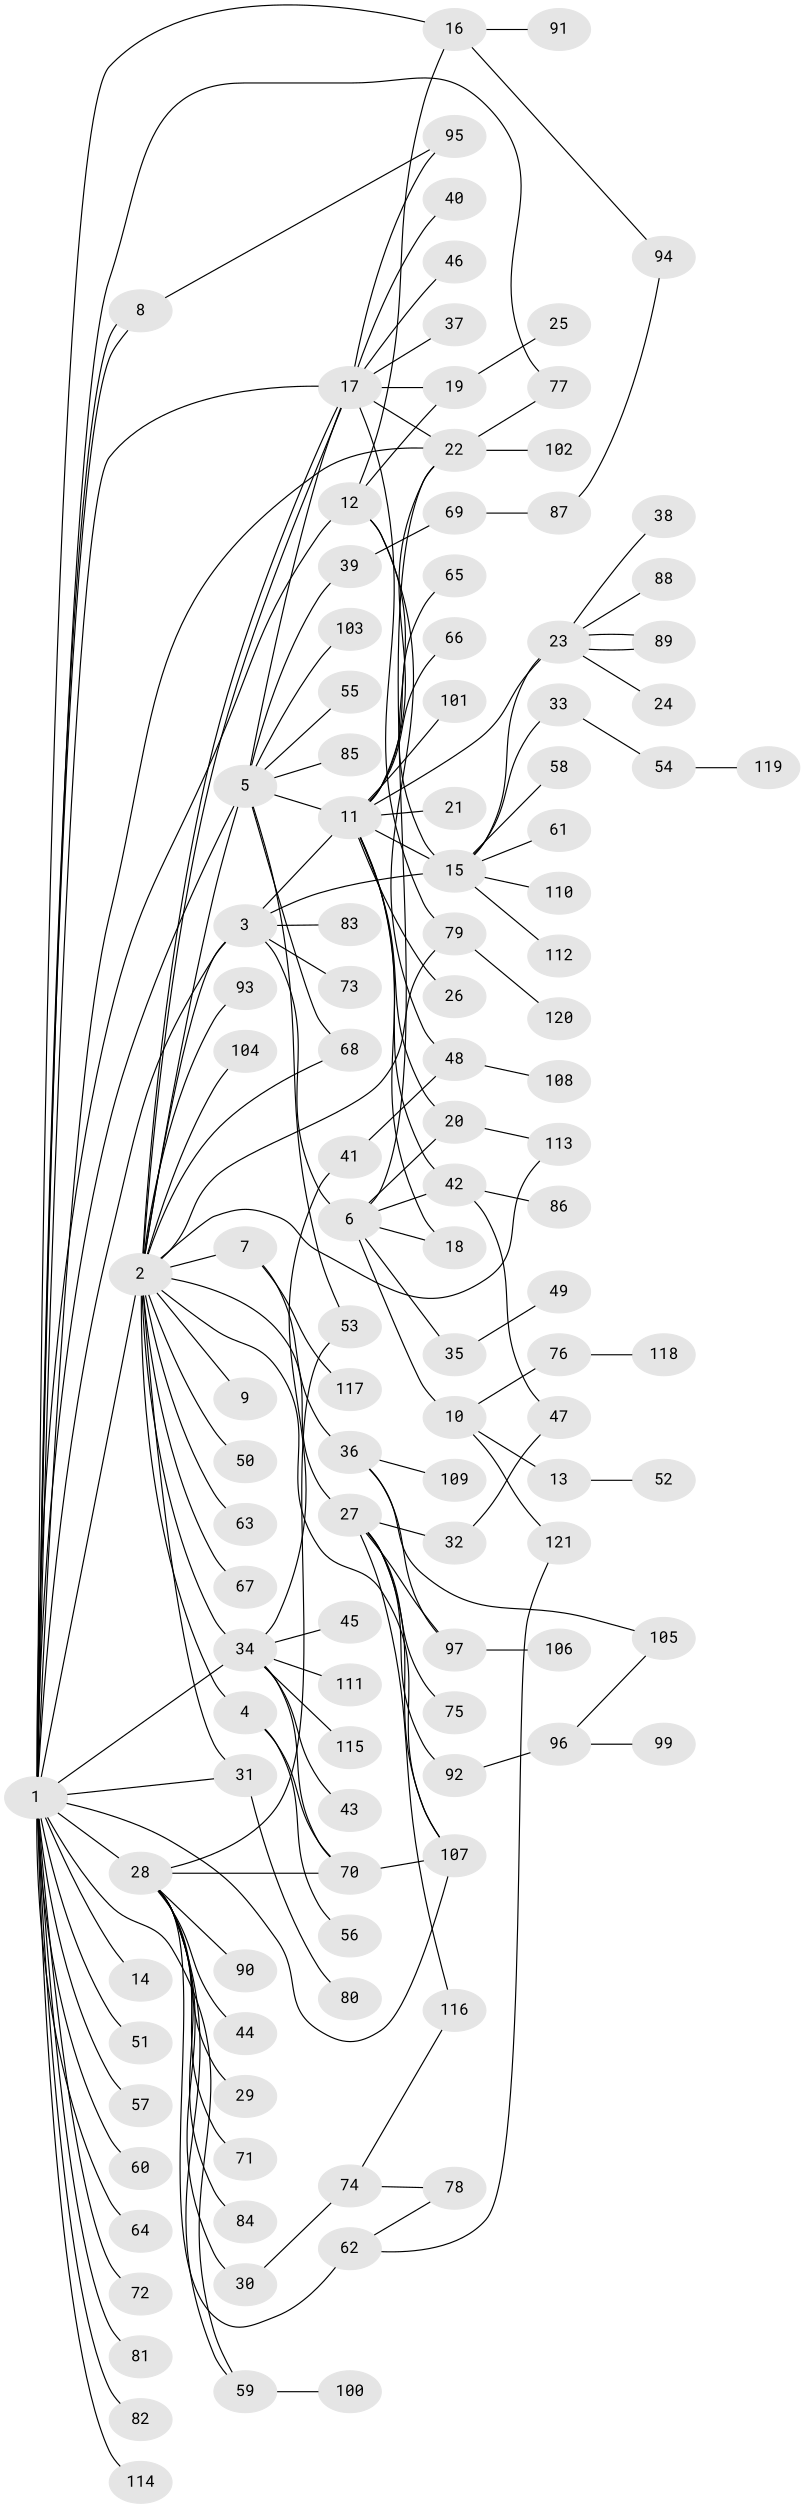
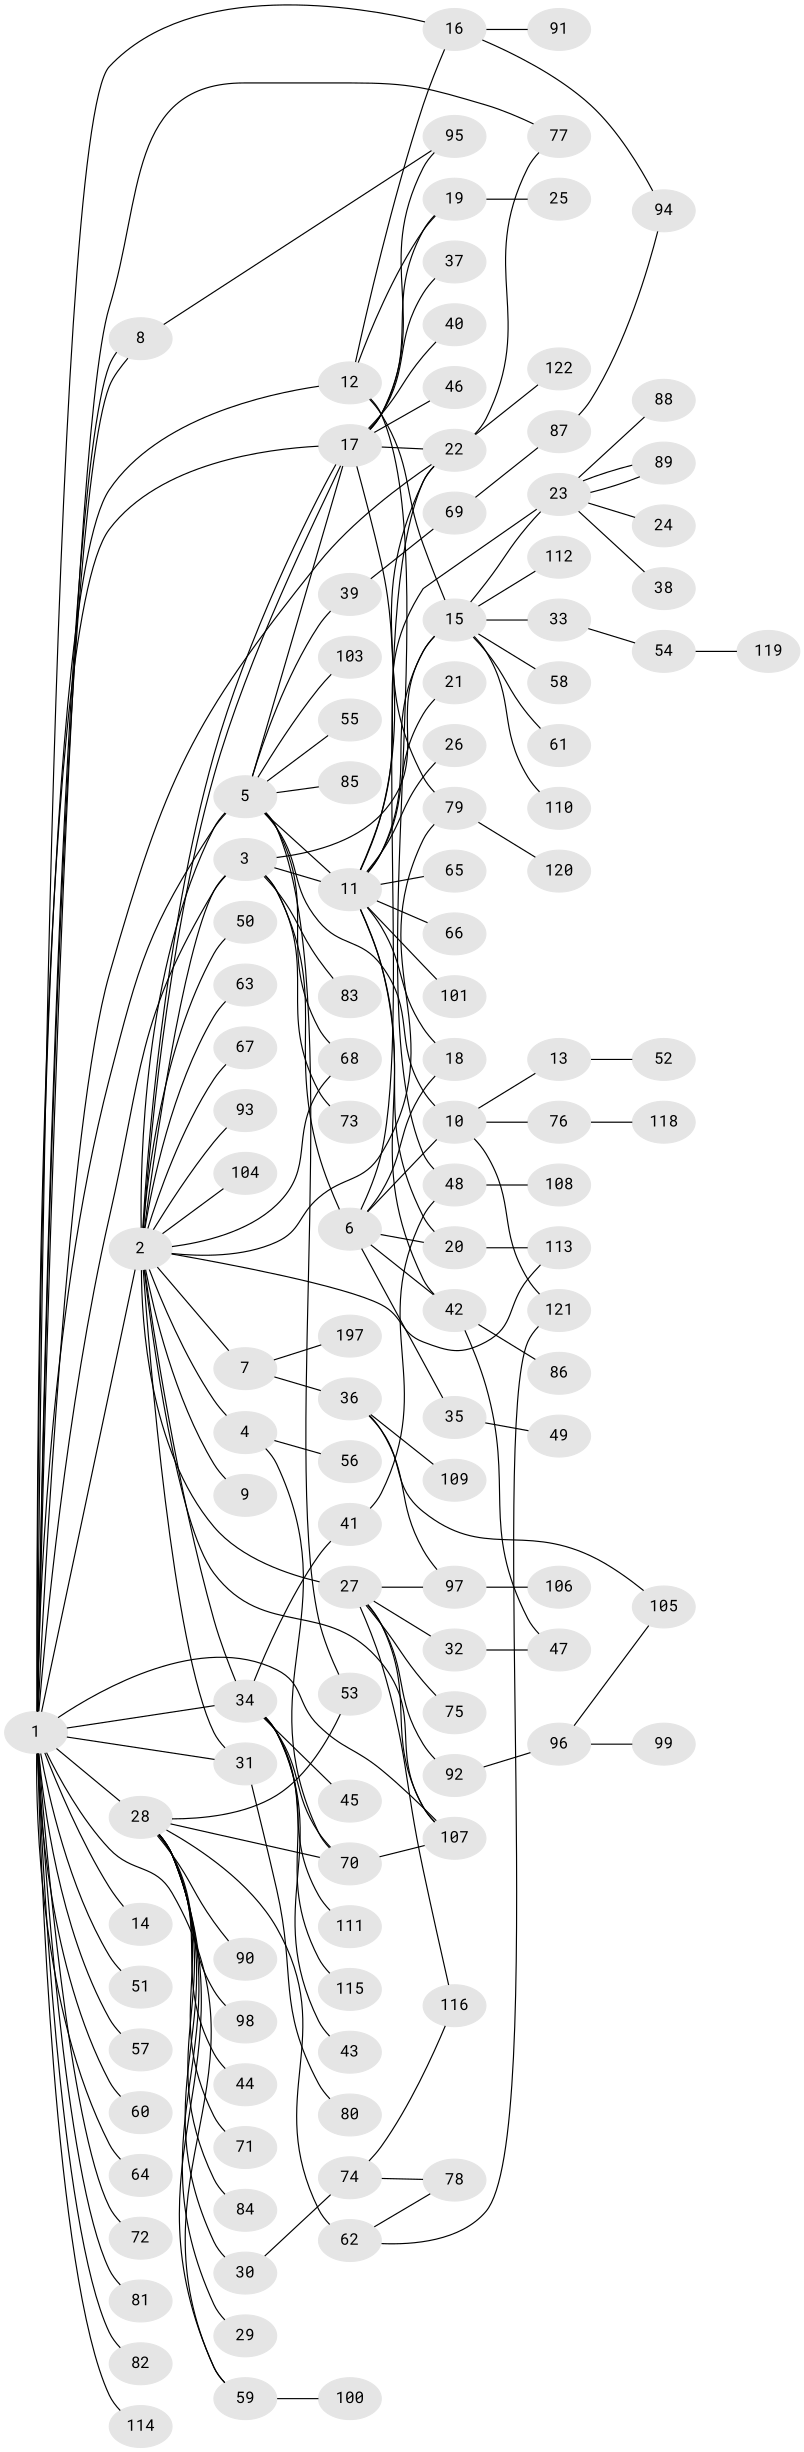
node "102": label "102" -> "122"
edge "5" -- "10": added
node "117": label "117" -> "197"
node "98": added
